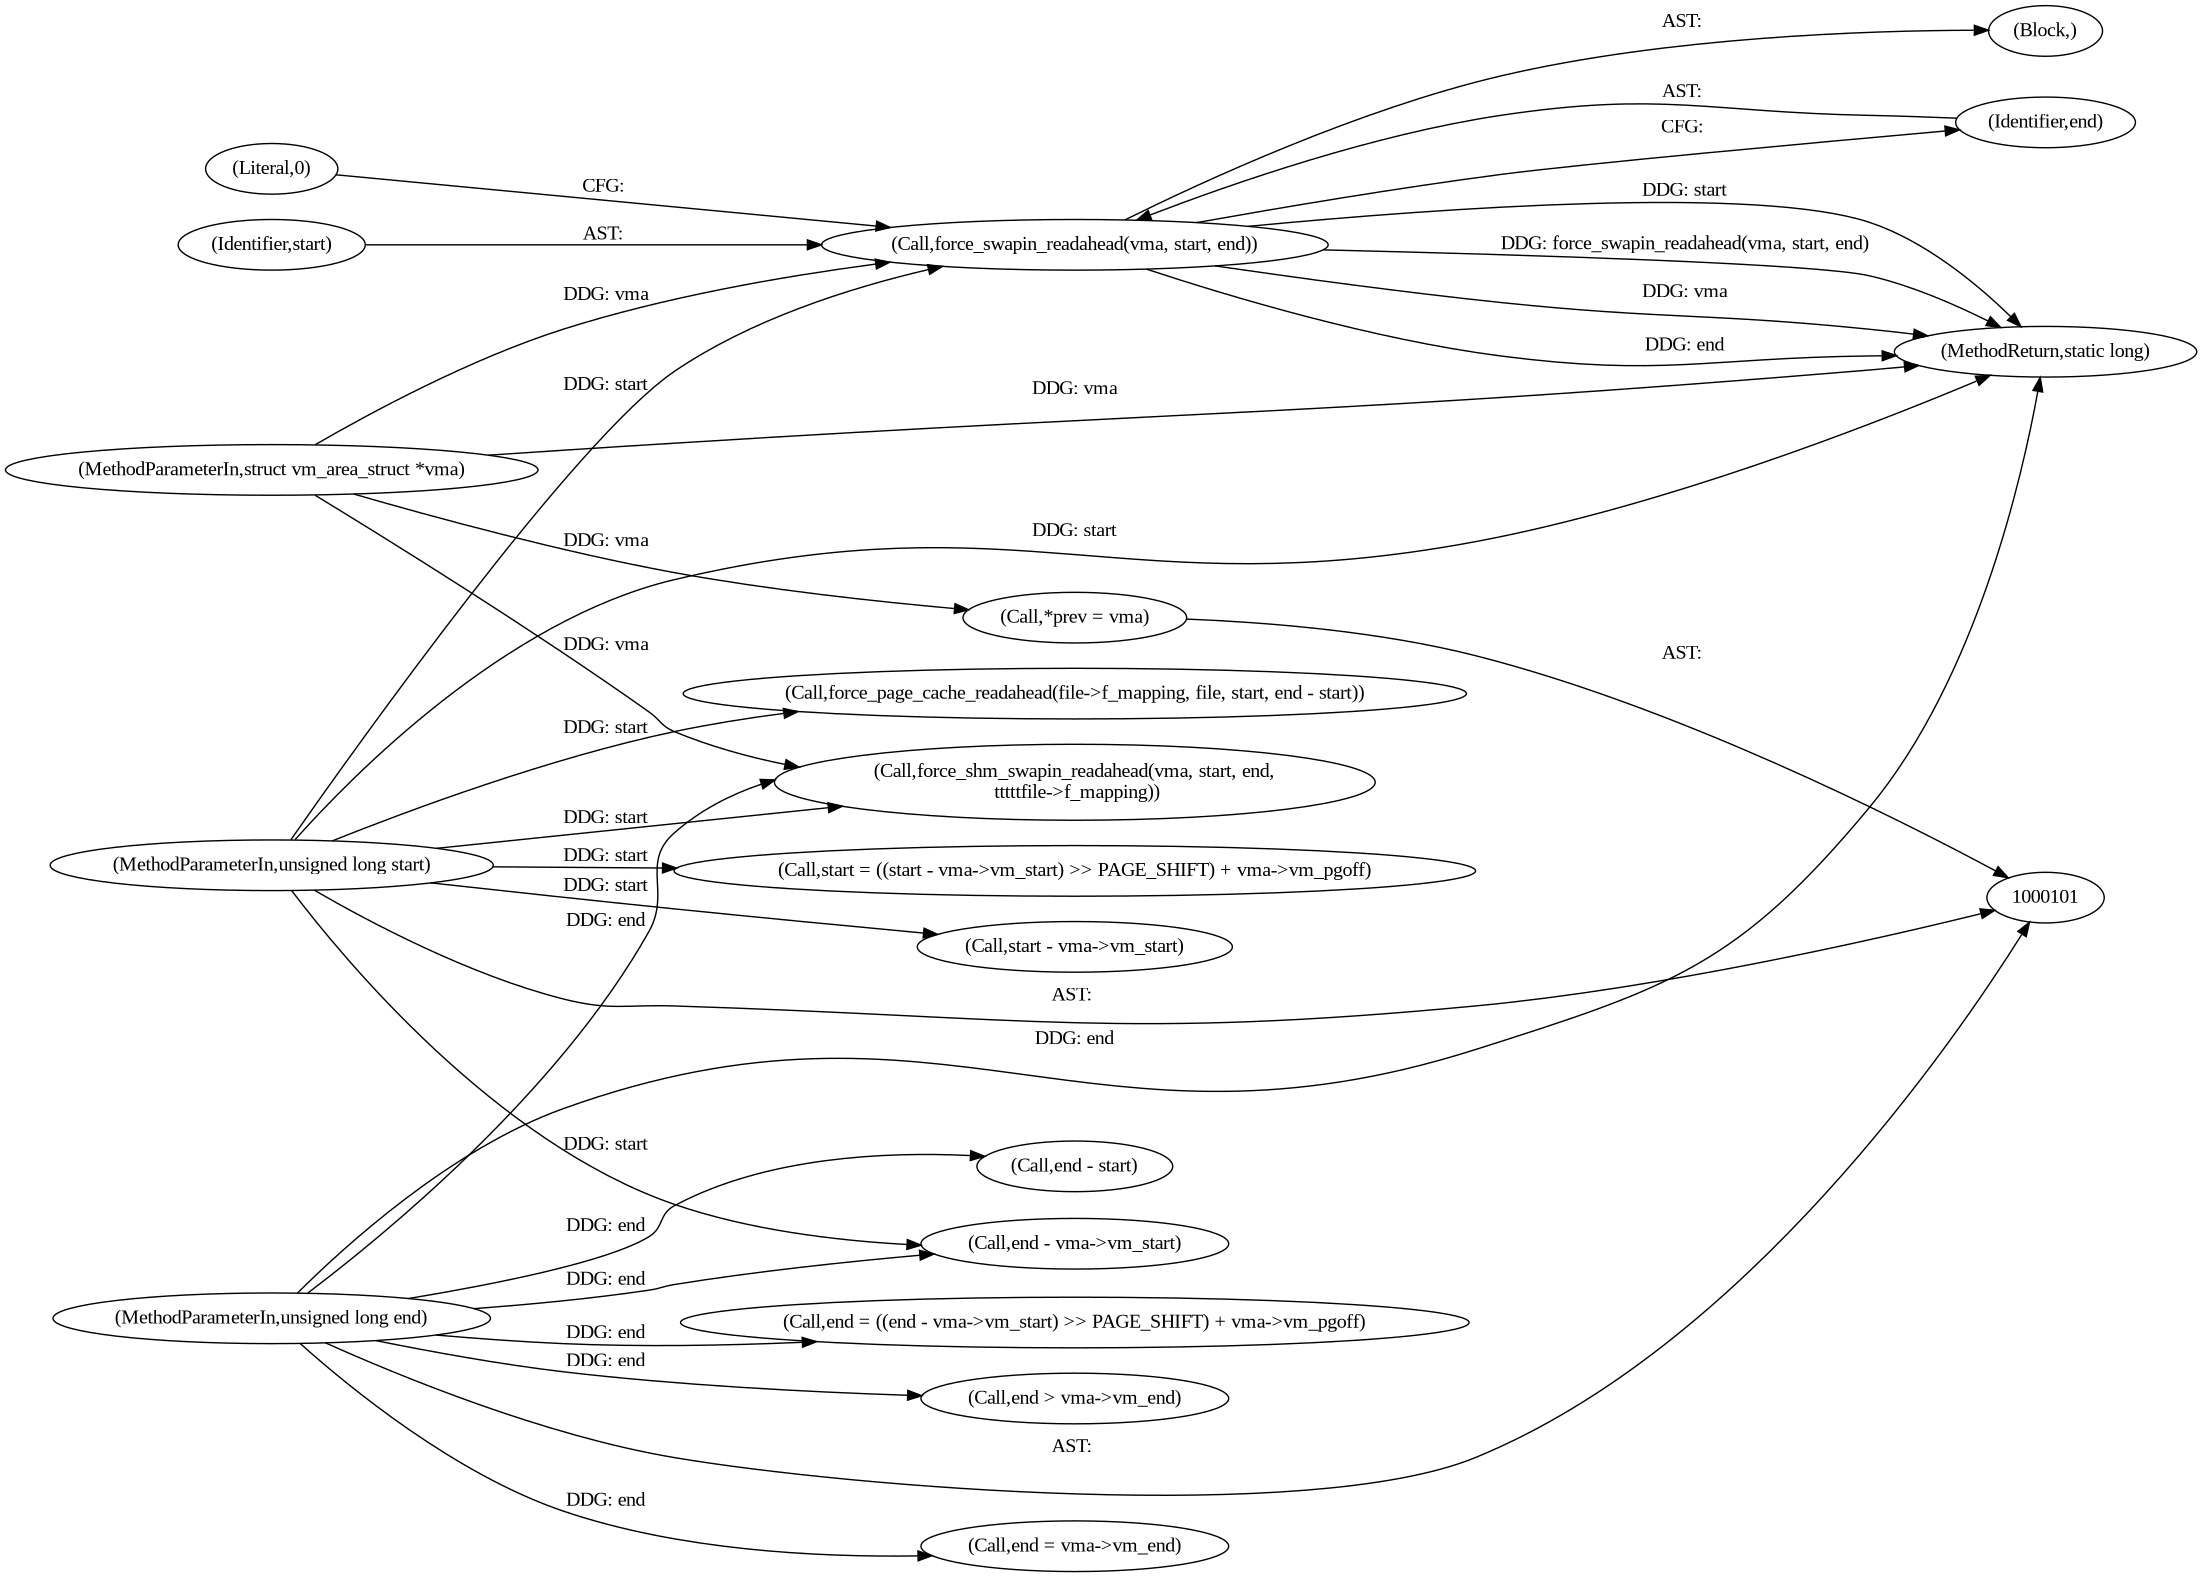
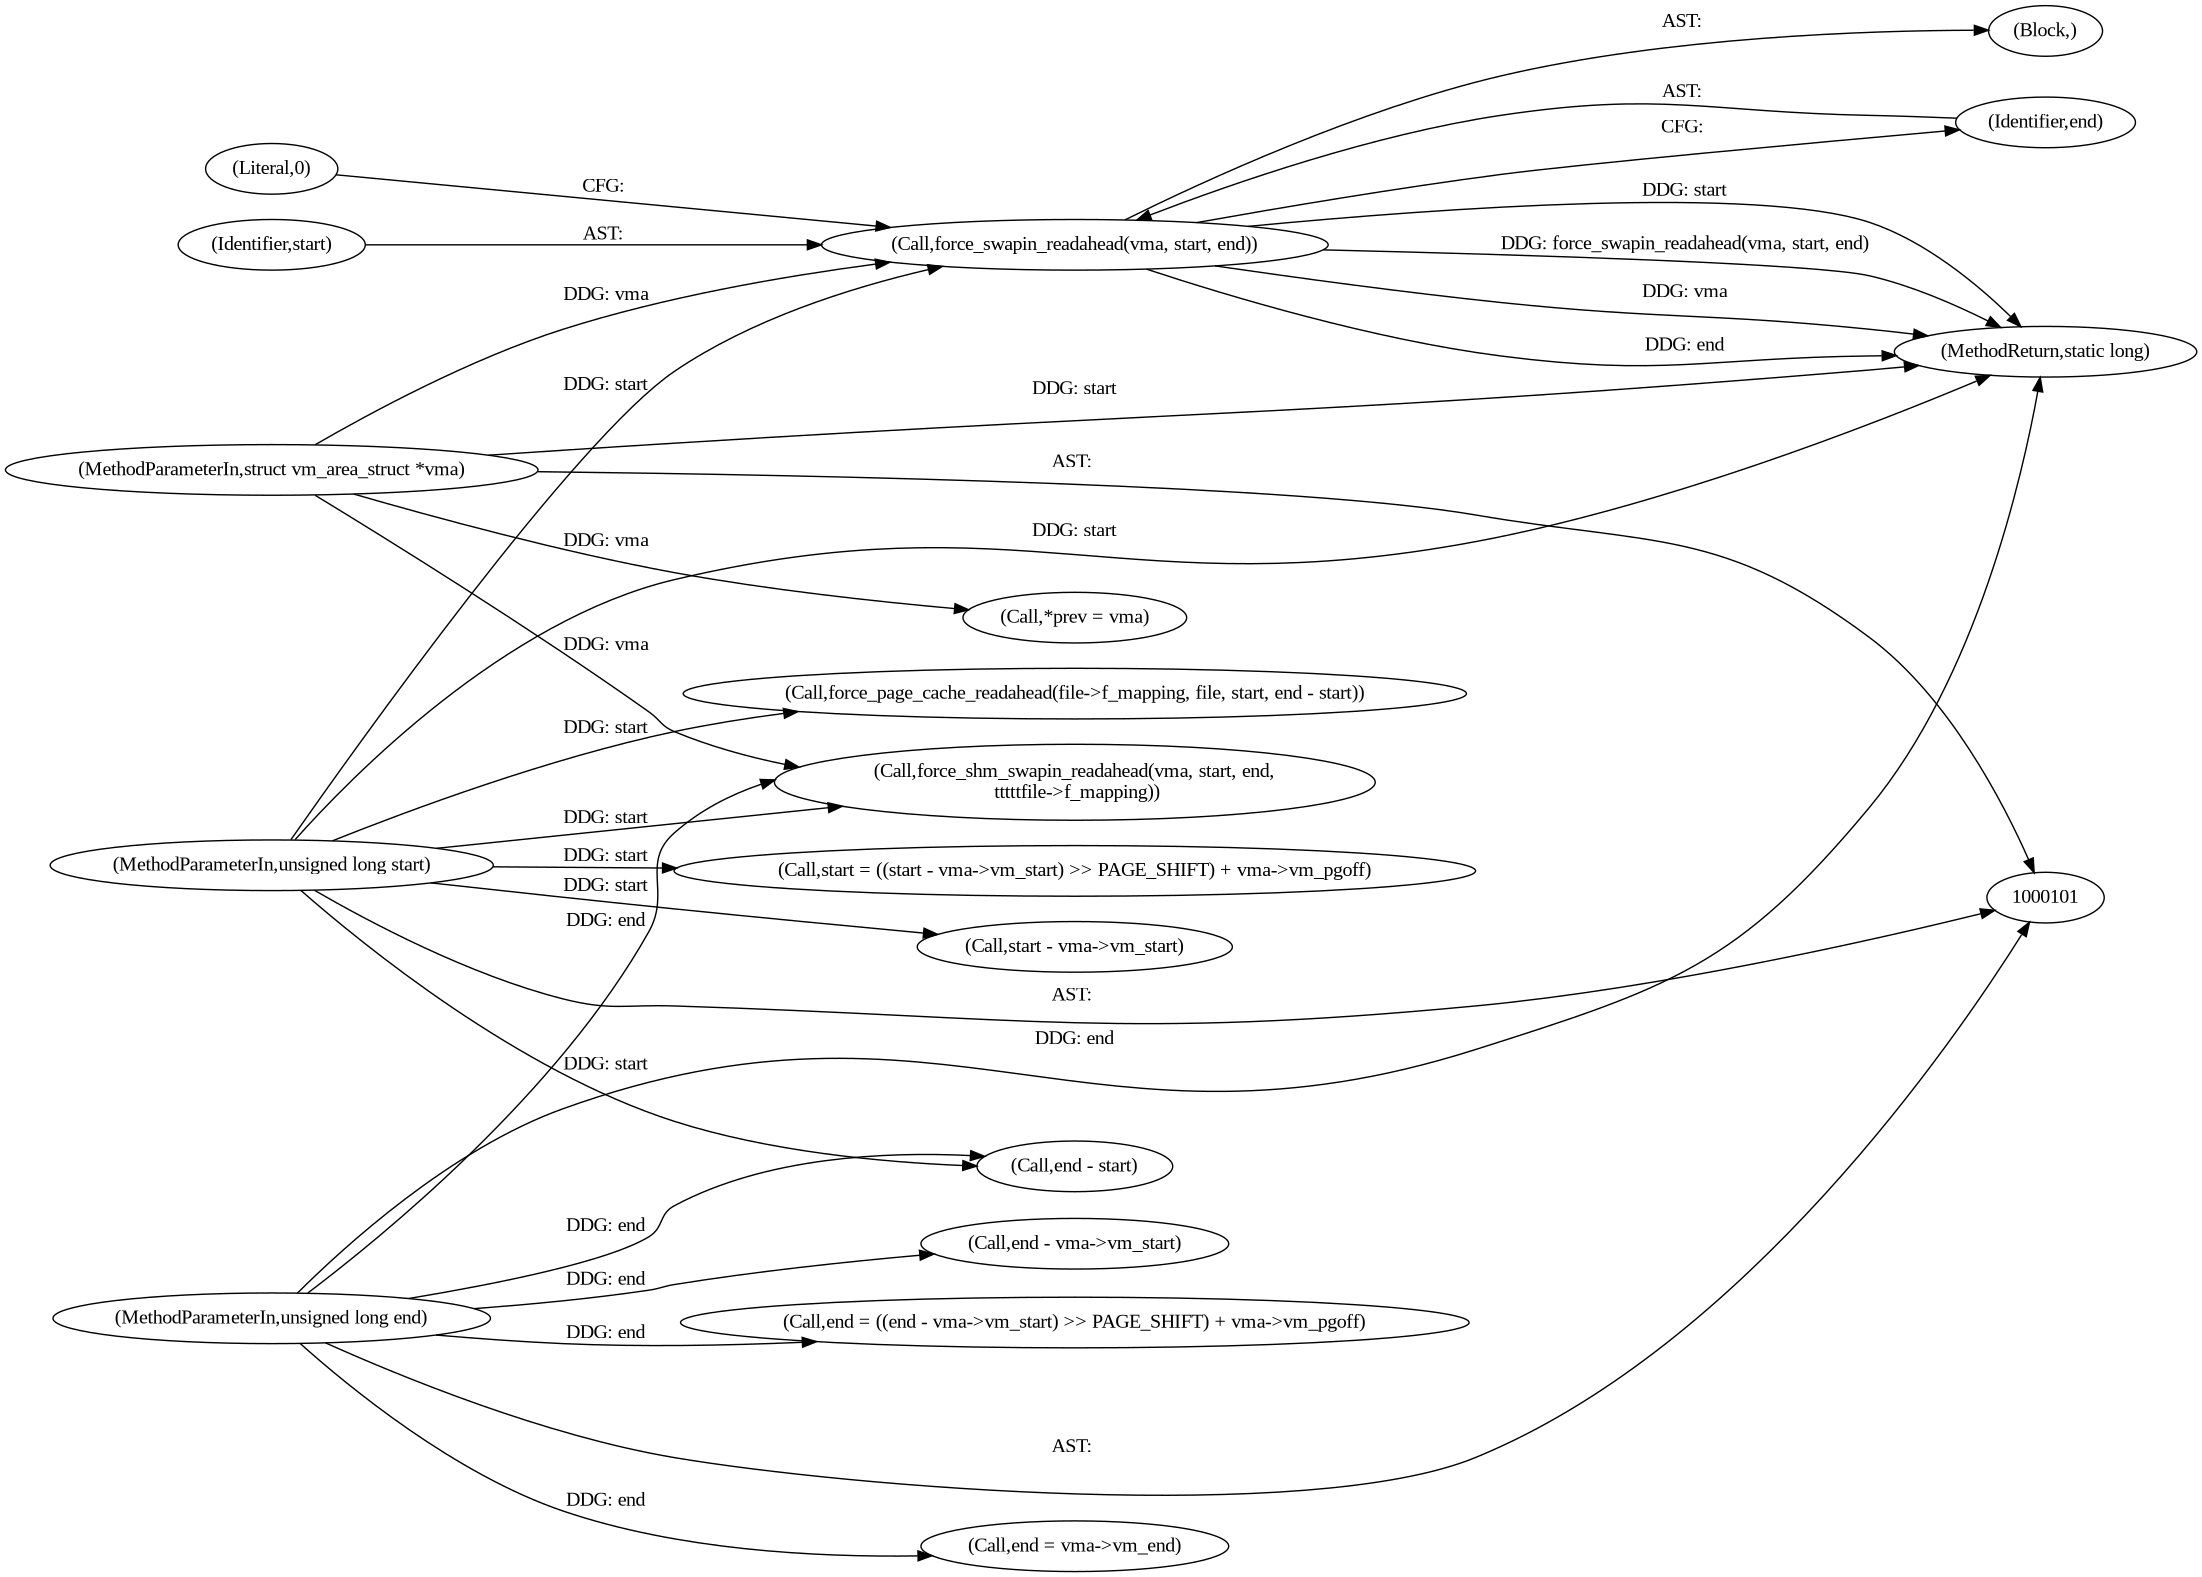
edge "(MethodParameterIn,struct vm_area_struct *vma)" -> "(MethodReturn,static long)": label "DDG: vma" -> "DDG: start"
edge "(Call,*prev = vma)" -> "1000101": now "(MethodParameterIn,struct vm_area_struct *vma)" -> "1000101"
edge "(MethodParameterIn,unsigned long start)" -> "(Call,end - vma->vm_start)": now "(MethodParameterIn,unsigned long start)" -> "(Call,end - start)"
node "(Call,end > vma->vm_end)": removed
